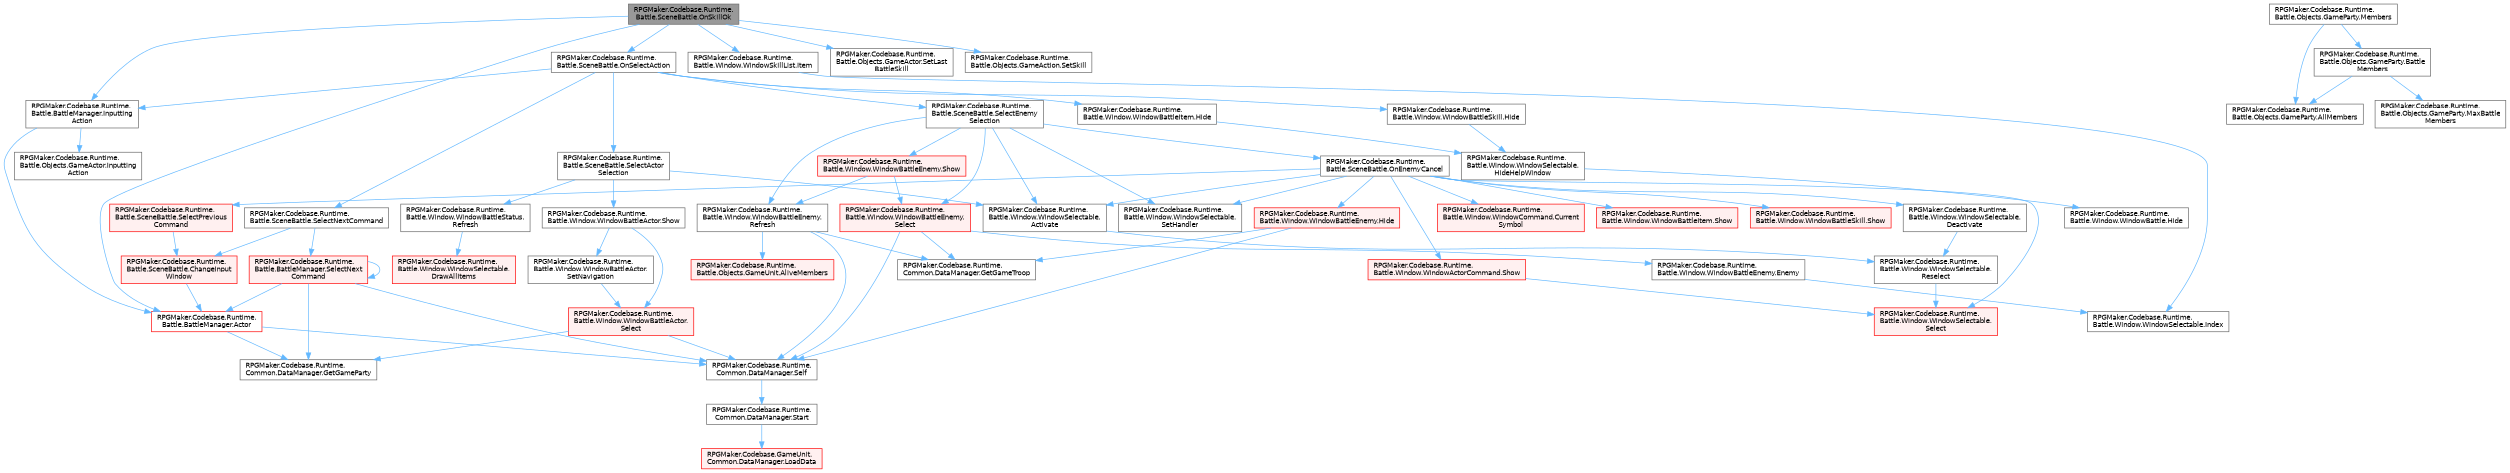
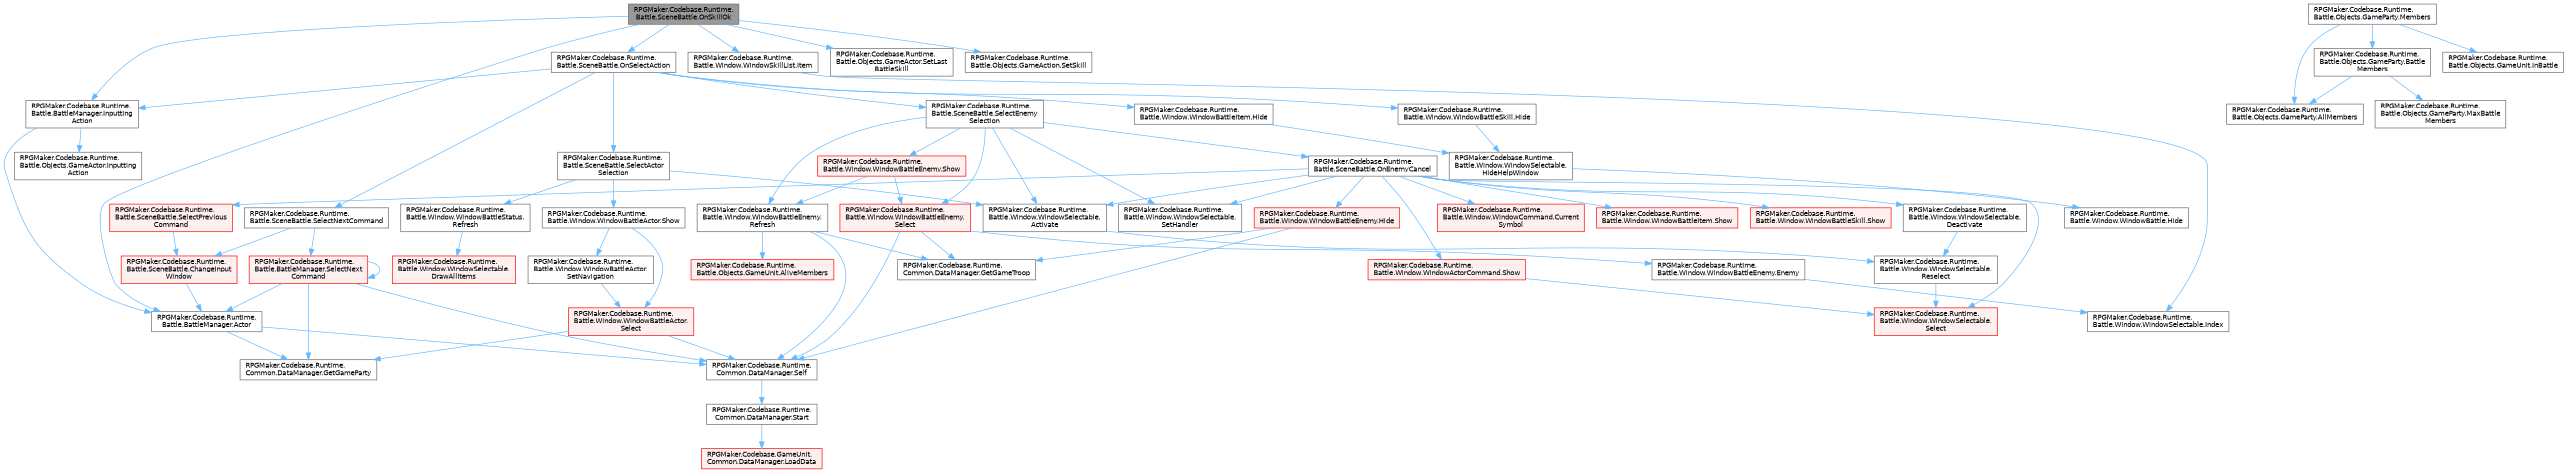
node "RPGMaker.Codebase.Runtime. Battle.Objects.GameUnit.InBattle": added
node "RPGMaker.Codebase.Runtime. Battle.BattleManager.Actor": color red -> grey40
